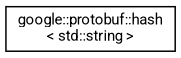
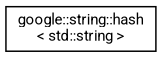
node "google::protobuf::hash < std::string >": label "google::protobuf::hash < std::string >" -> "google::string::hash < std::string >"
